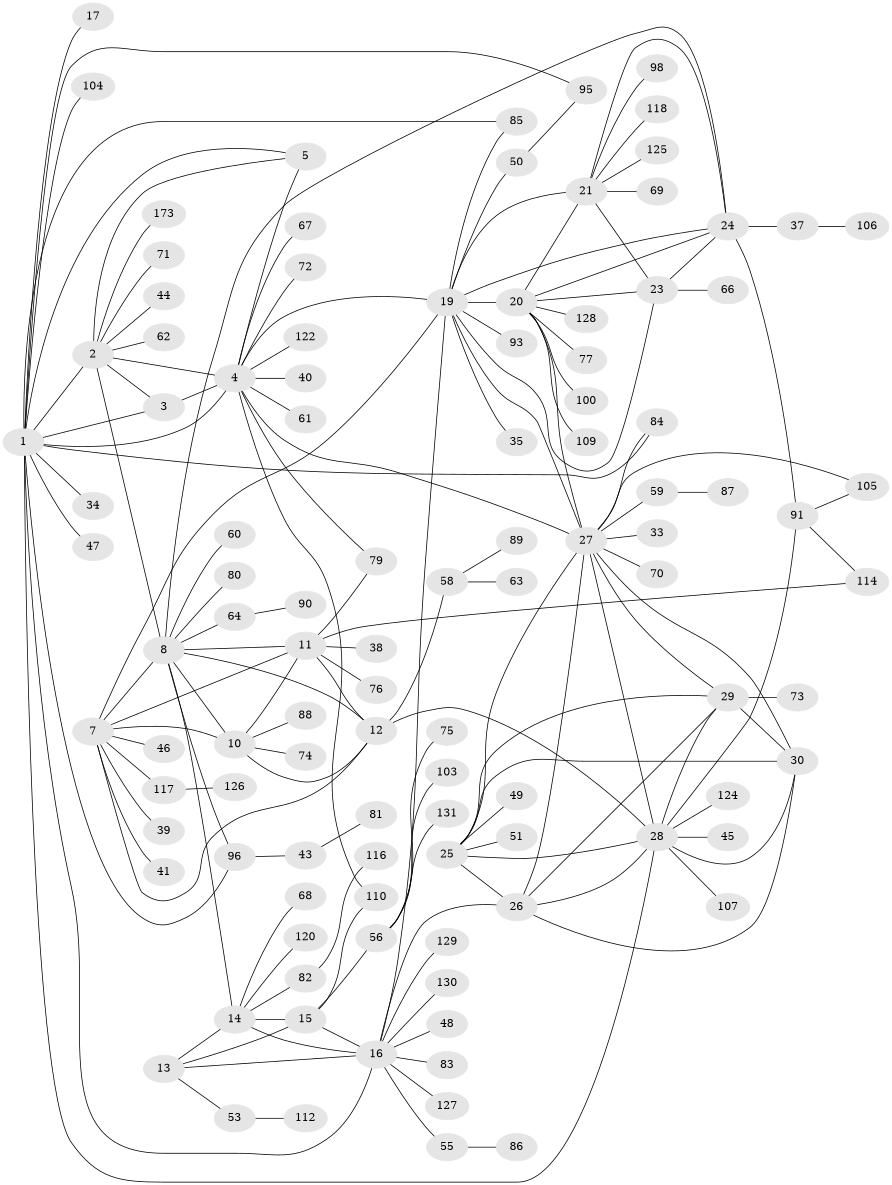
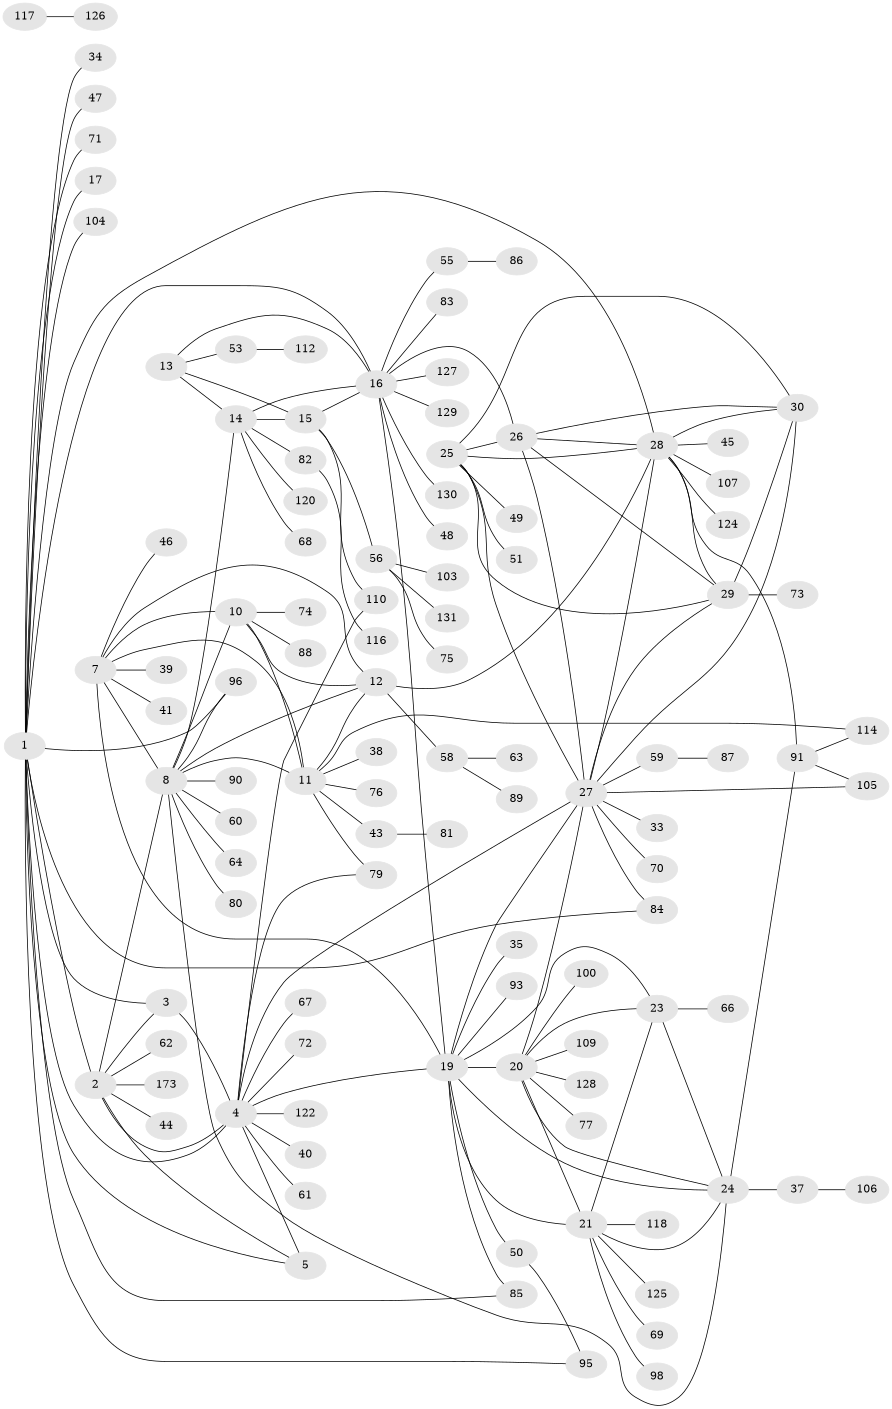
edge "71" -- "2": now "71" -- "1"
edge "90" -- "64": now "90" -- "8"
edge "7" -- "117": removed
edge "43" -- "96": now "43" -- "11"
